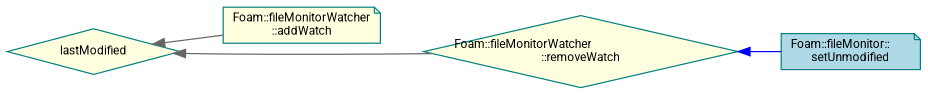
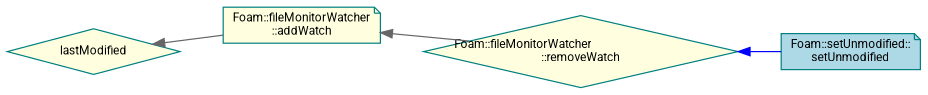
node "Foam::fileMonitor:: setUnmodified": label "Foam::fileMonitor:: setUnmodified" -> "Foam::setUnmodified:: setUnmodified"
edge "Foam::fileMonitorWatcher ::removeWatch" -> "lastModified": now "Foam::fileMonitorWatcher ::removeWatch" -> "Foam::fileMonitorWatcher ::addWatch"
